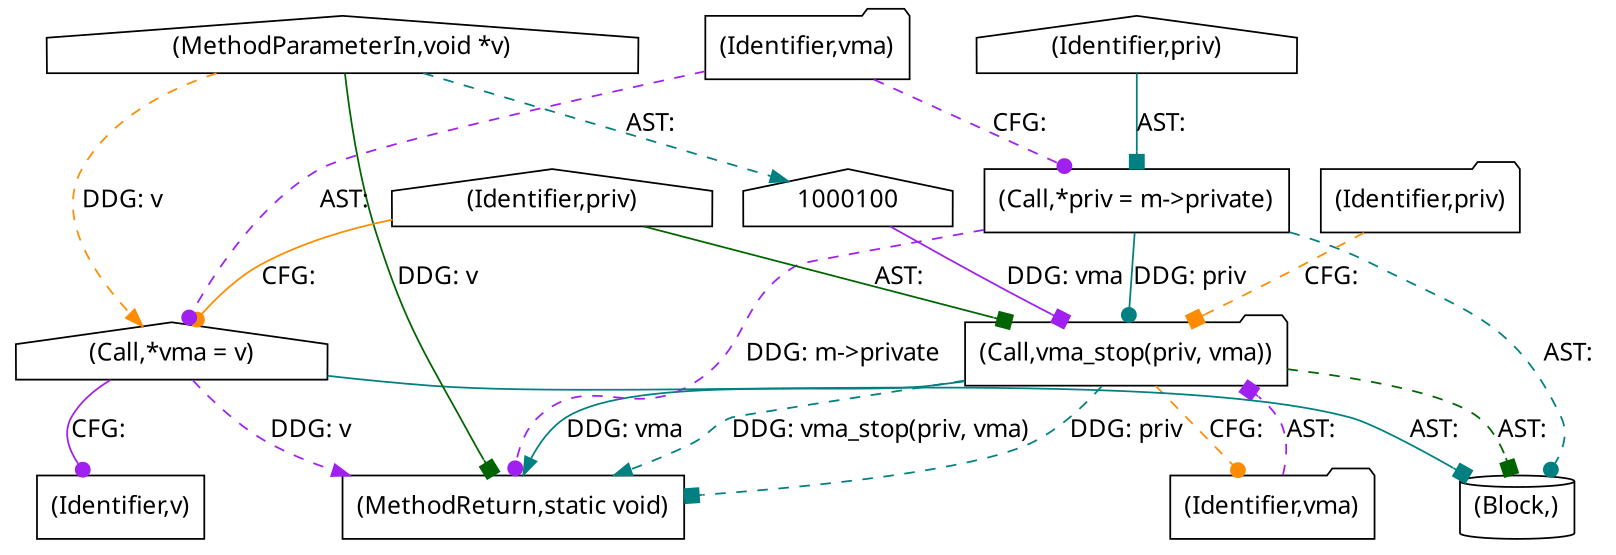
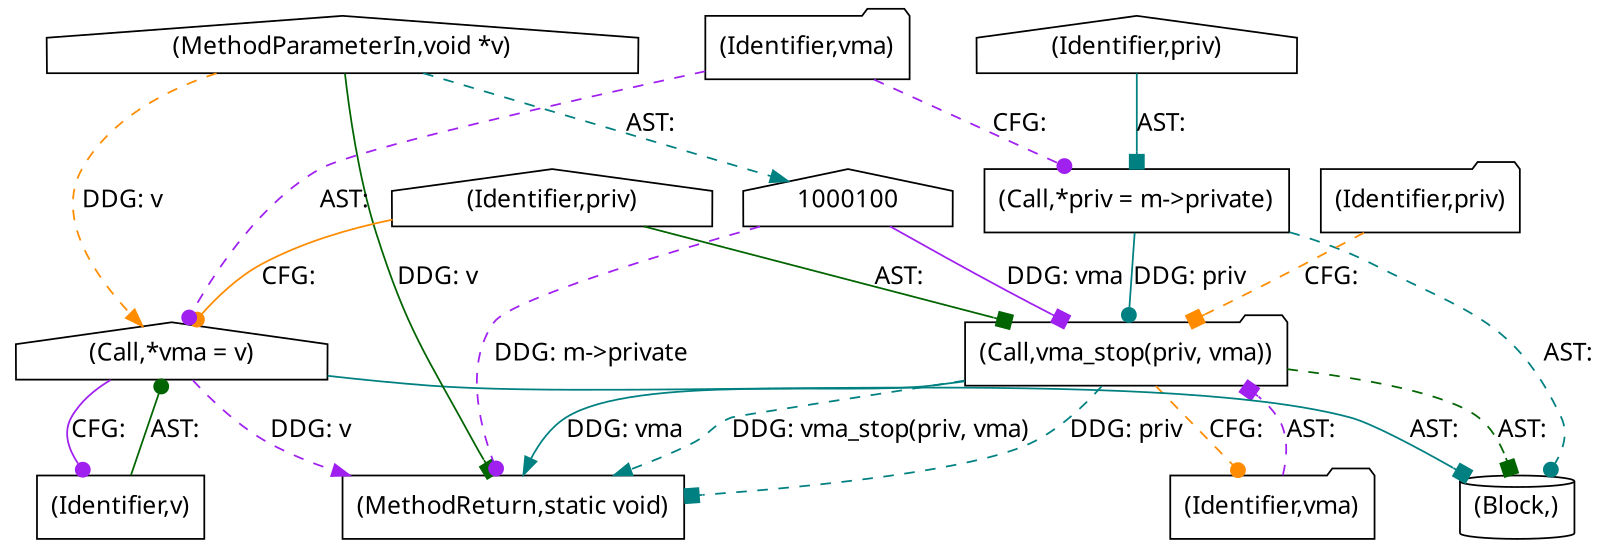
edge "(Call,*priv = m->private)" -> "(MethodReturn,static void)": now "1000100" -> "(MethodReturn,static void)"
edge "(Identifier,v)" -> "(Call,*vma = v)": added, label "AST:"
